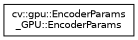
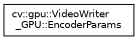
node "cv::gpu::EncoderParams _GPU::EncoderParams": label "cv::gpu::EncoderParams _GPU::EncoderParams" -> "cv::gpu::VideoWriter _GPU::EncoderParams"
